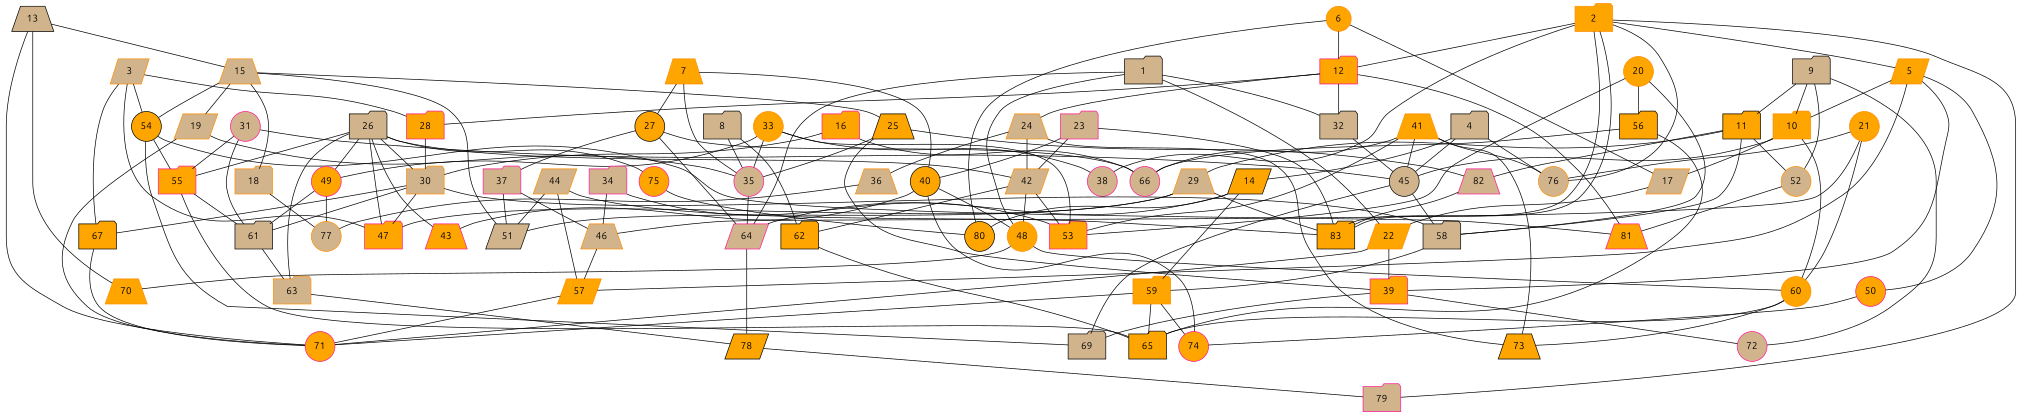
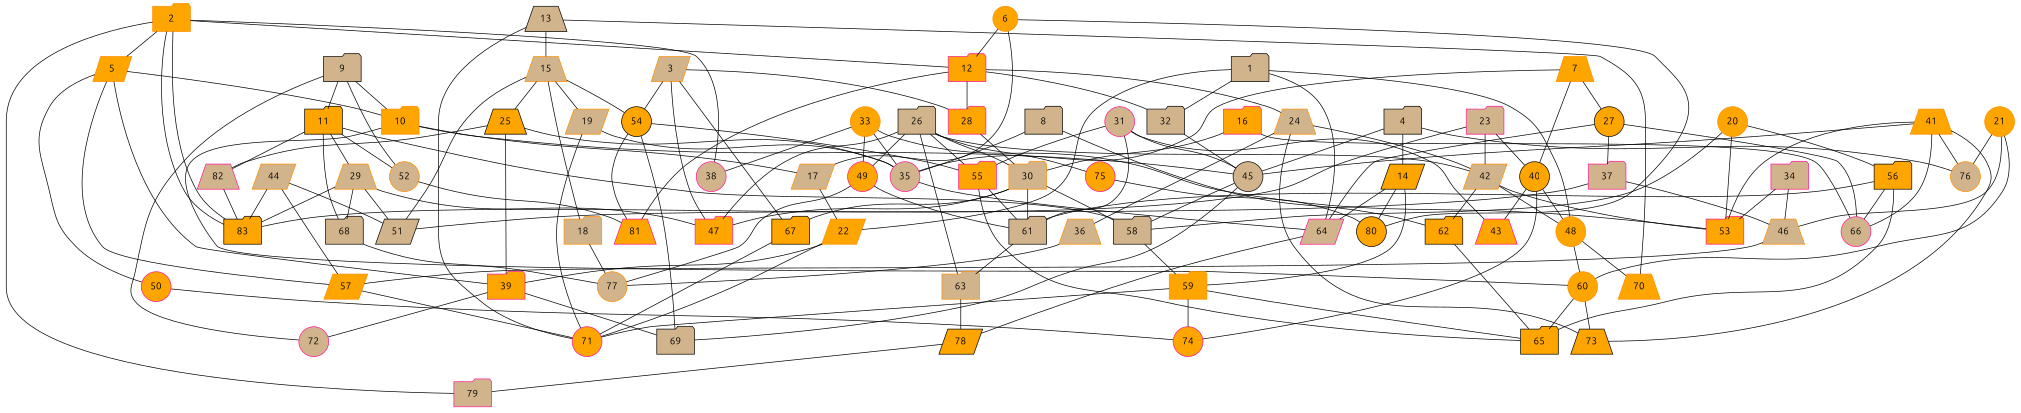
edge "2" -- "76": removed
edge "26" -- "43": now "31" -- "43"
edge "56" -- "61": added
node "68": added
